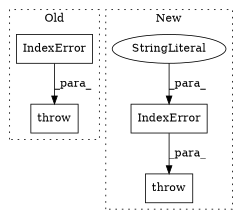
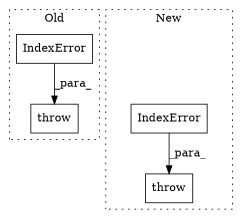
node "StringLiteral": removed
